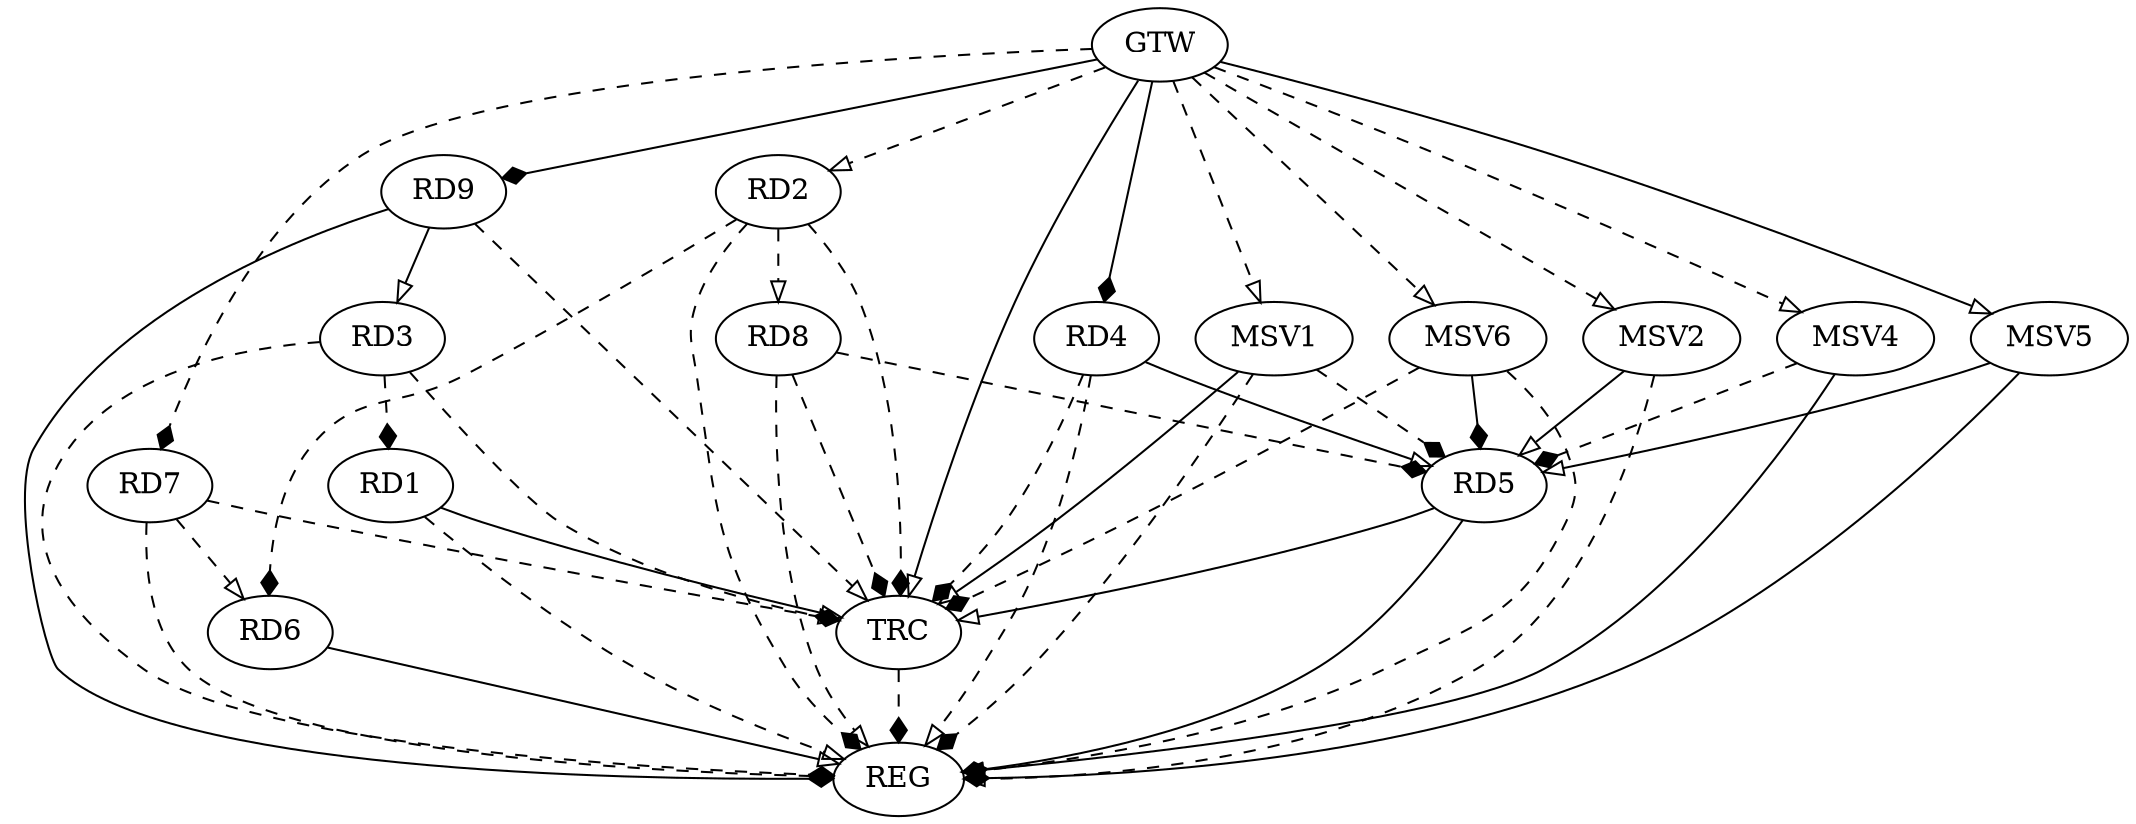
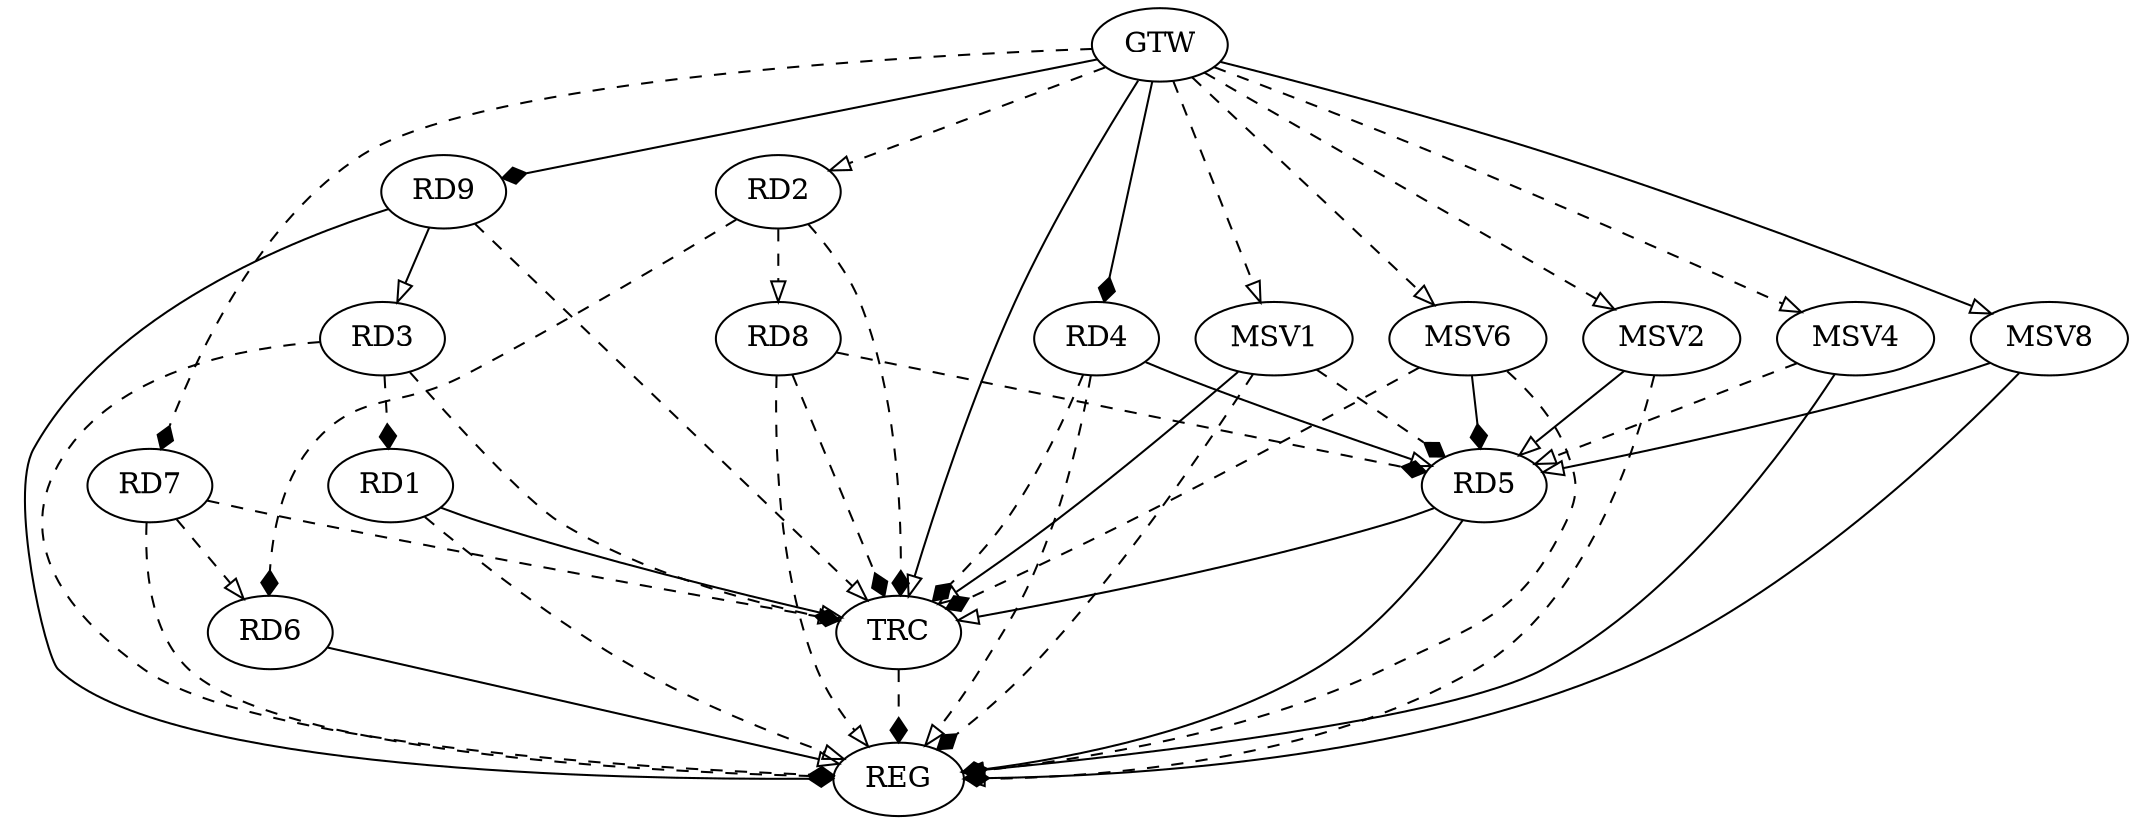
node "MSV5": label "MSV5" -> "MSV8"
edge "MSV4" -> "RD5": arrowhead diamond -> onormal
edge "RD2" -> "REG": removed
